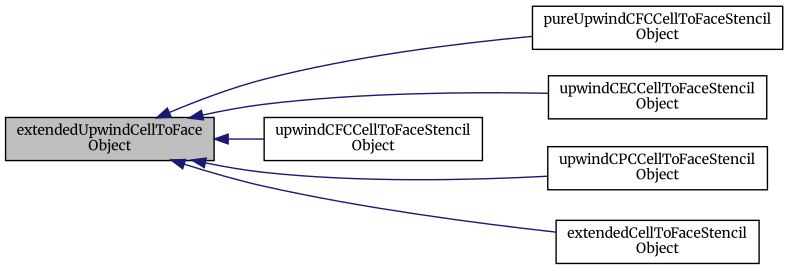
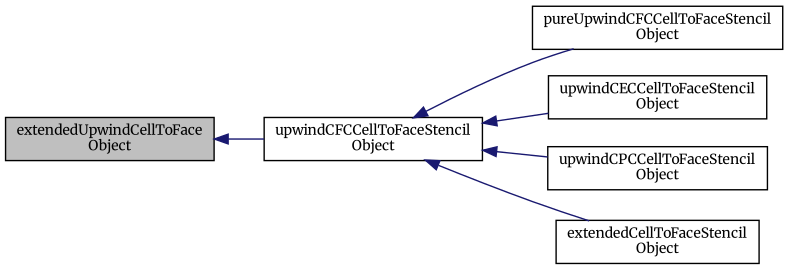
edge "pureUpwindCFCCellToFaceStencil Object" -> "extendedUpwindCellToFace Object": now "pureUpwindCFCCellToFaceStencil Object" -> "upwindCFCCellToFaceStencil Object"
edge "upwindCECCellToFaceStencil Object" -> "extendedUpwindCellToFace Object": now "upwindCECCellToFaceStencil Object" -> "upwindCFCCellToFaceStencil Object"
edge "upwindCPCCellToFaceStencil Object" -> "extendedUpwindCellToFace Object": now "upwindCPCCellToFaceStencil Object" -> "upwindCFCCellToFaceStencil Object"
edge "extendedCellToFaceStencil Object" -> "extendedUpwindCellToFace Object": now "extendedCellToFaceStencil Object" -> "upwindCFCCellToFaceStencil Object"
